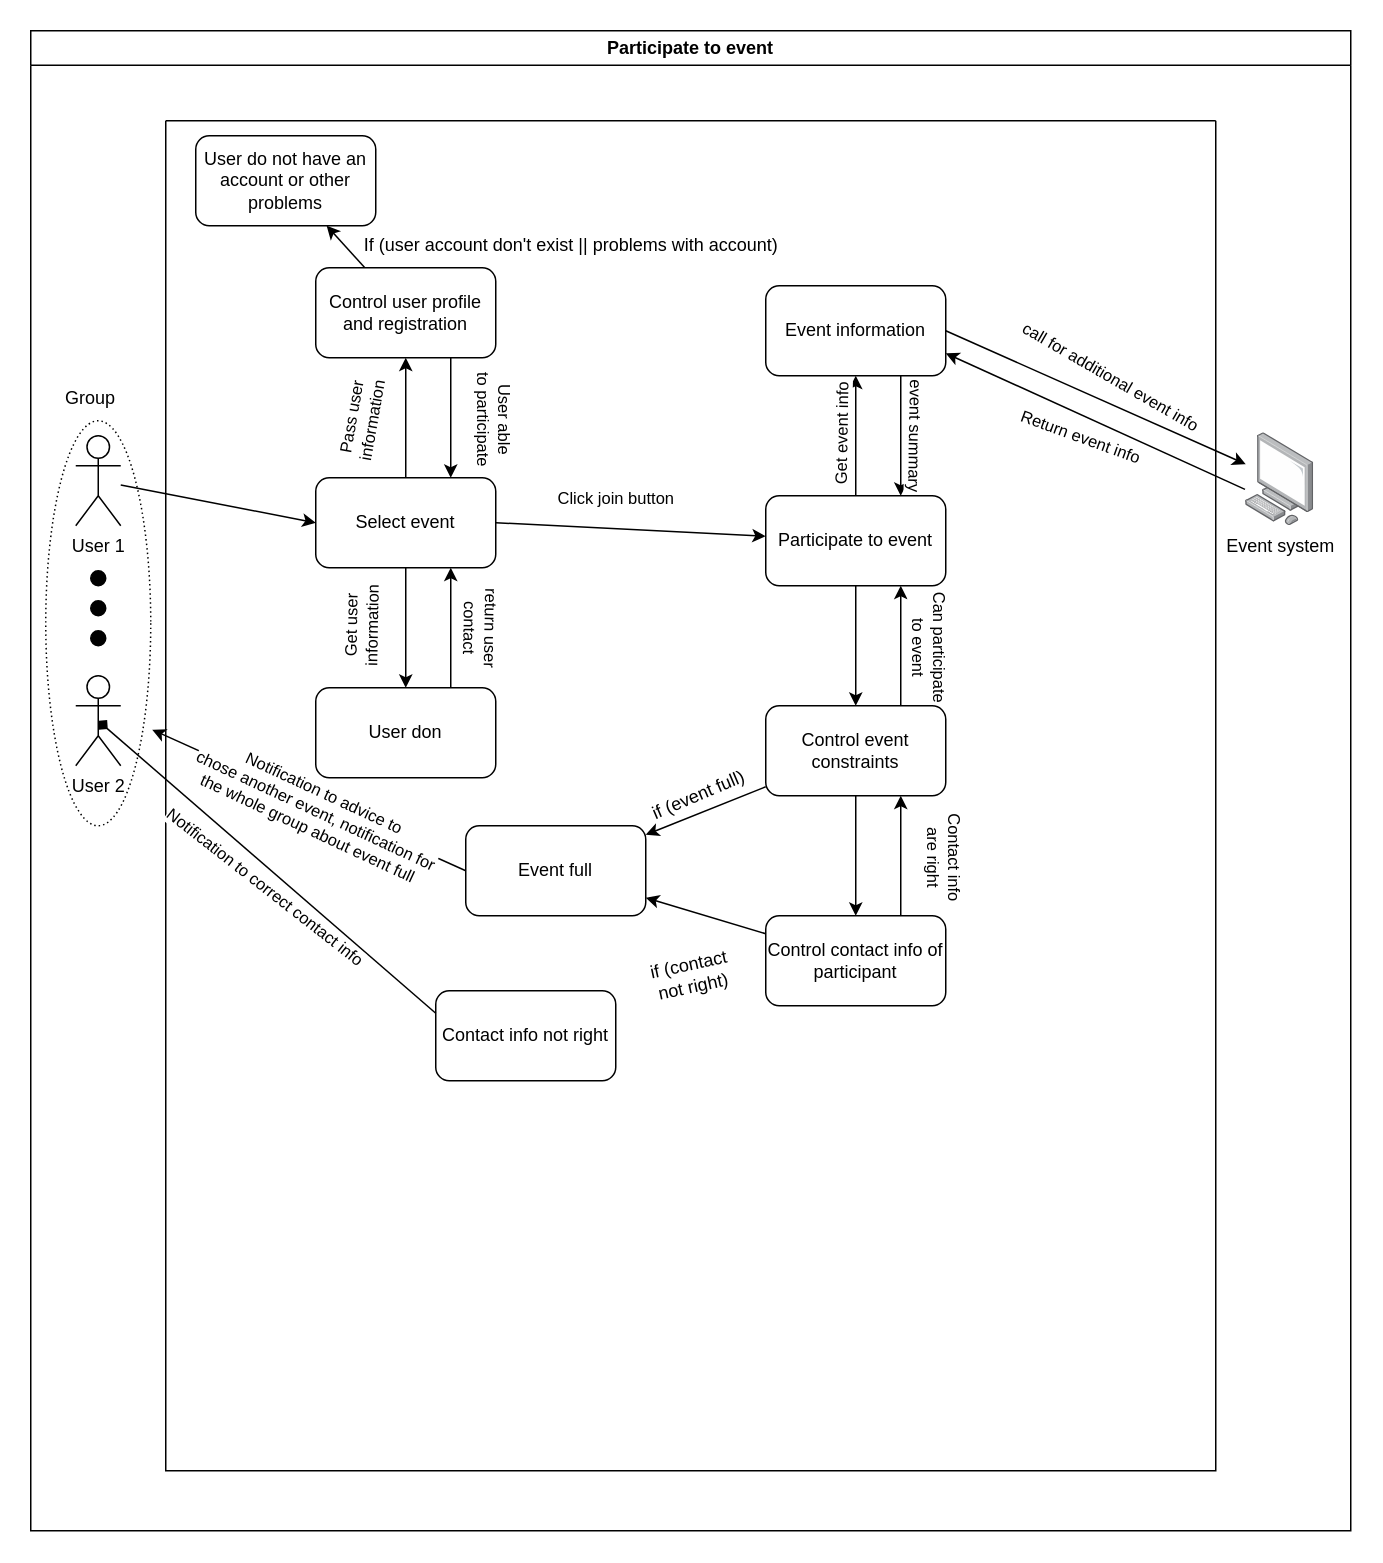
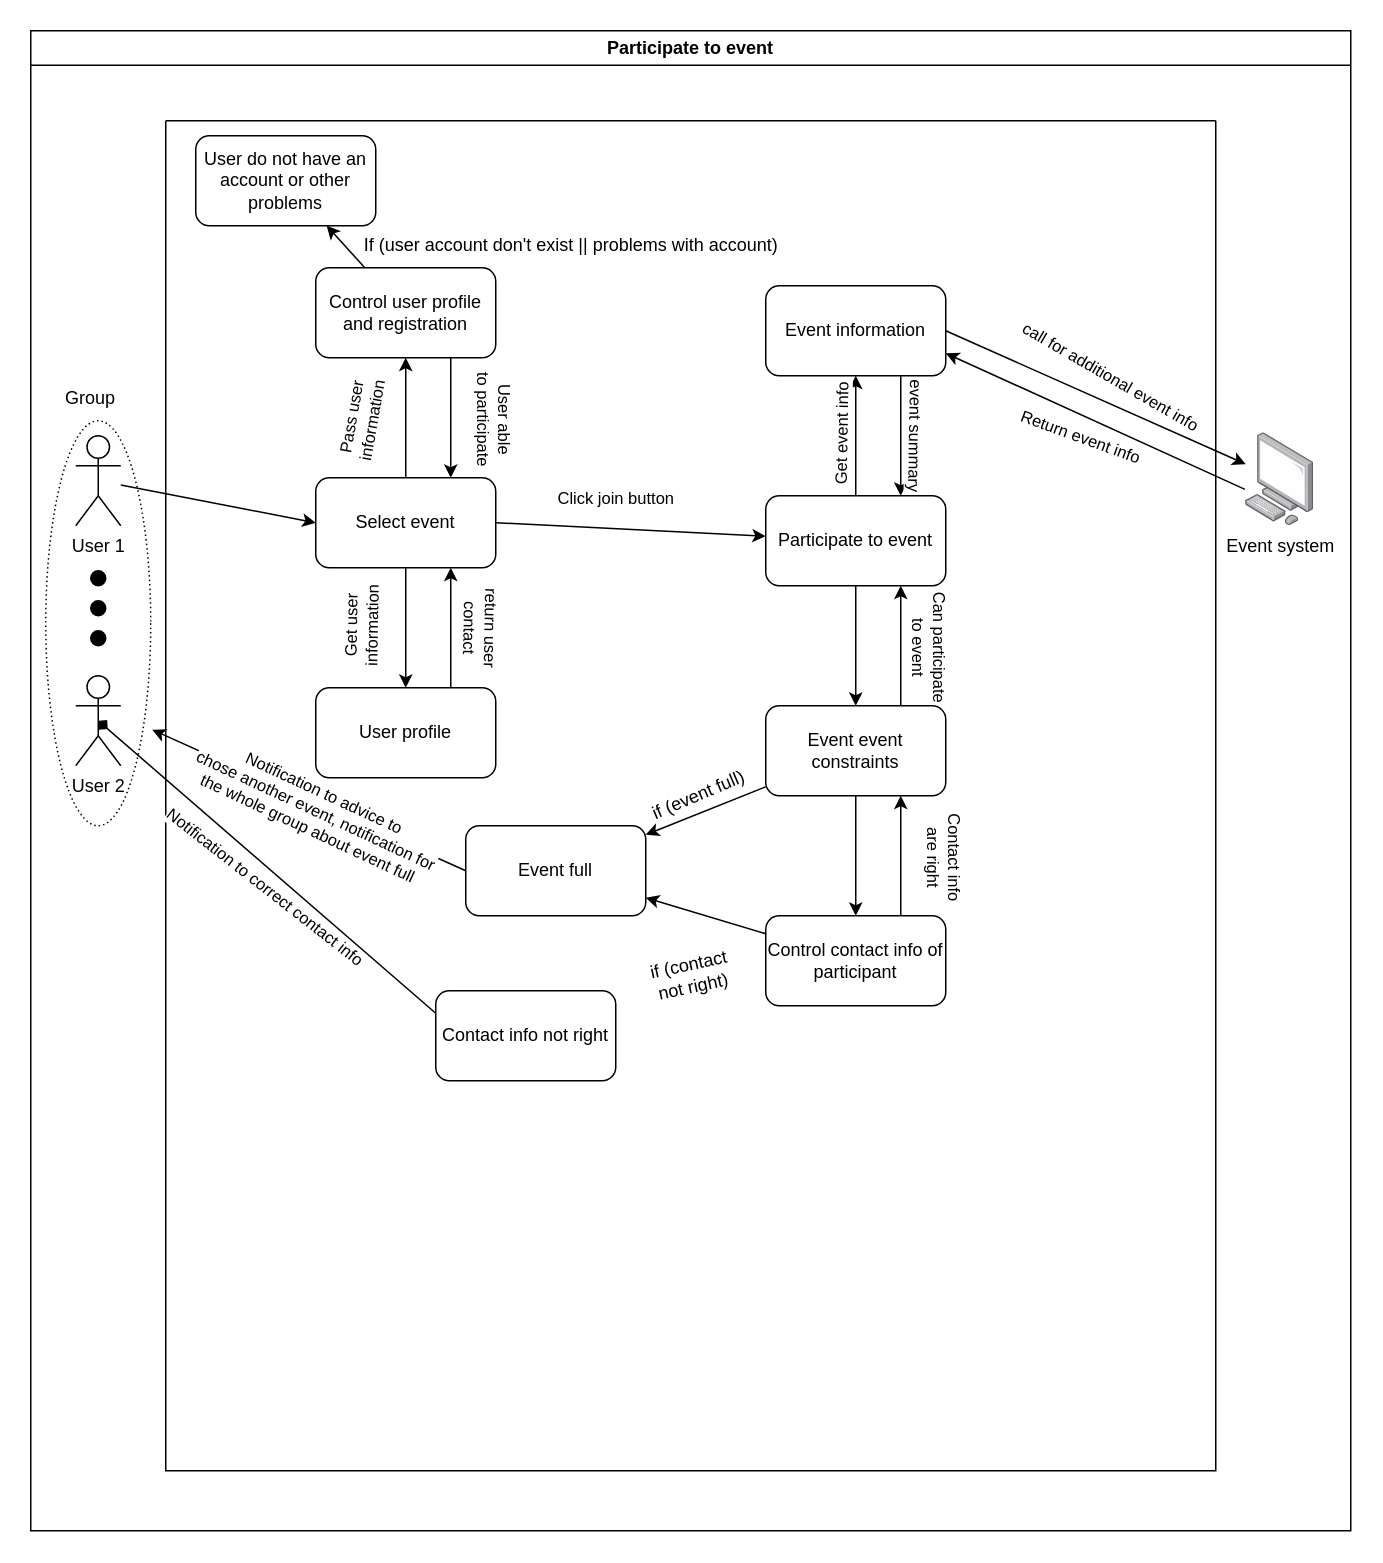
node "User don": label "User don" -> "User profile"
node "Control event constraints": label "Control event constraints" -> "Event event constraints"
